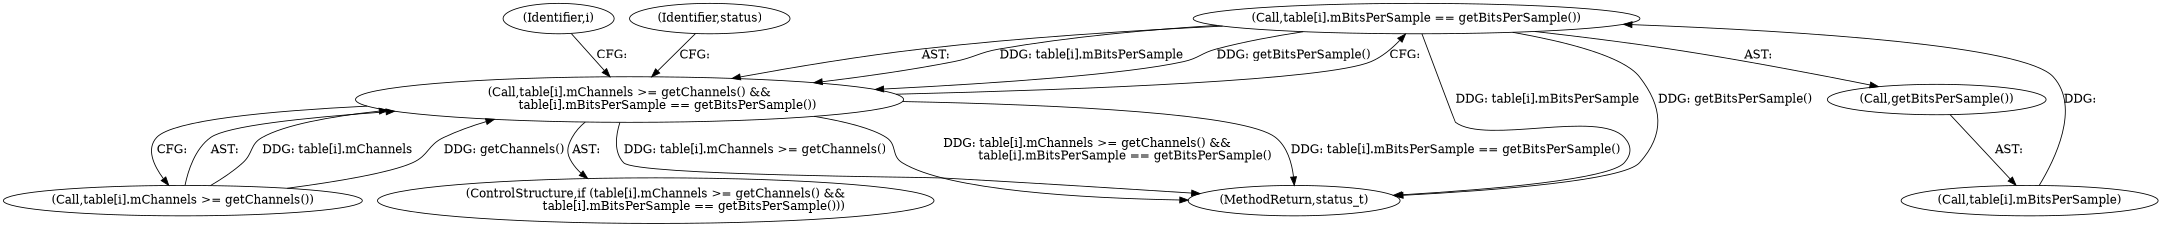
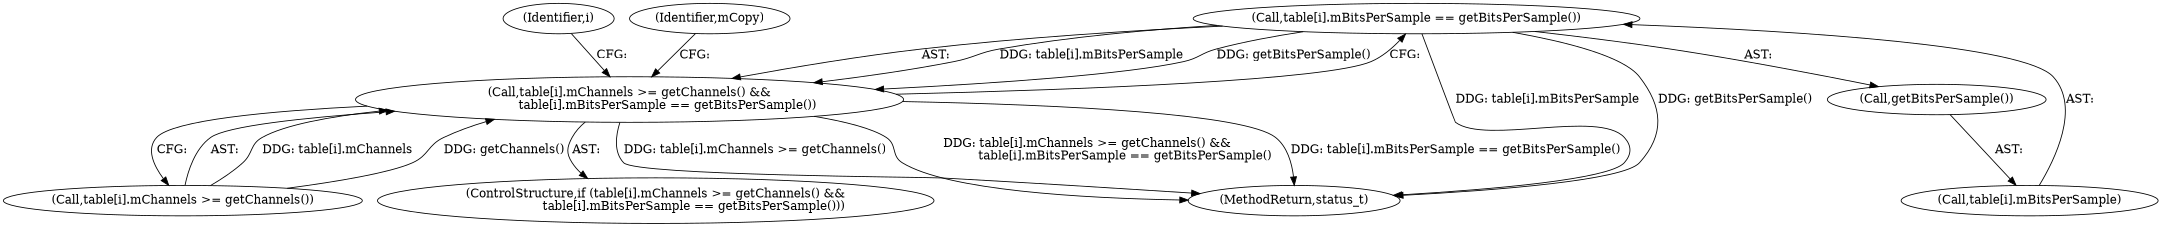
node "(Identifier,status)": label "(Identifier,status)" -> "(Identifier,mCopy)"
edge "(Call,table[i].mBitsPerSample)" -> "(Call,table[i].mBitsPerSample == getBitsPerSample())": label "DDG: " -> "AST: "
